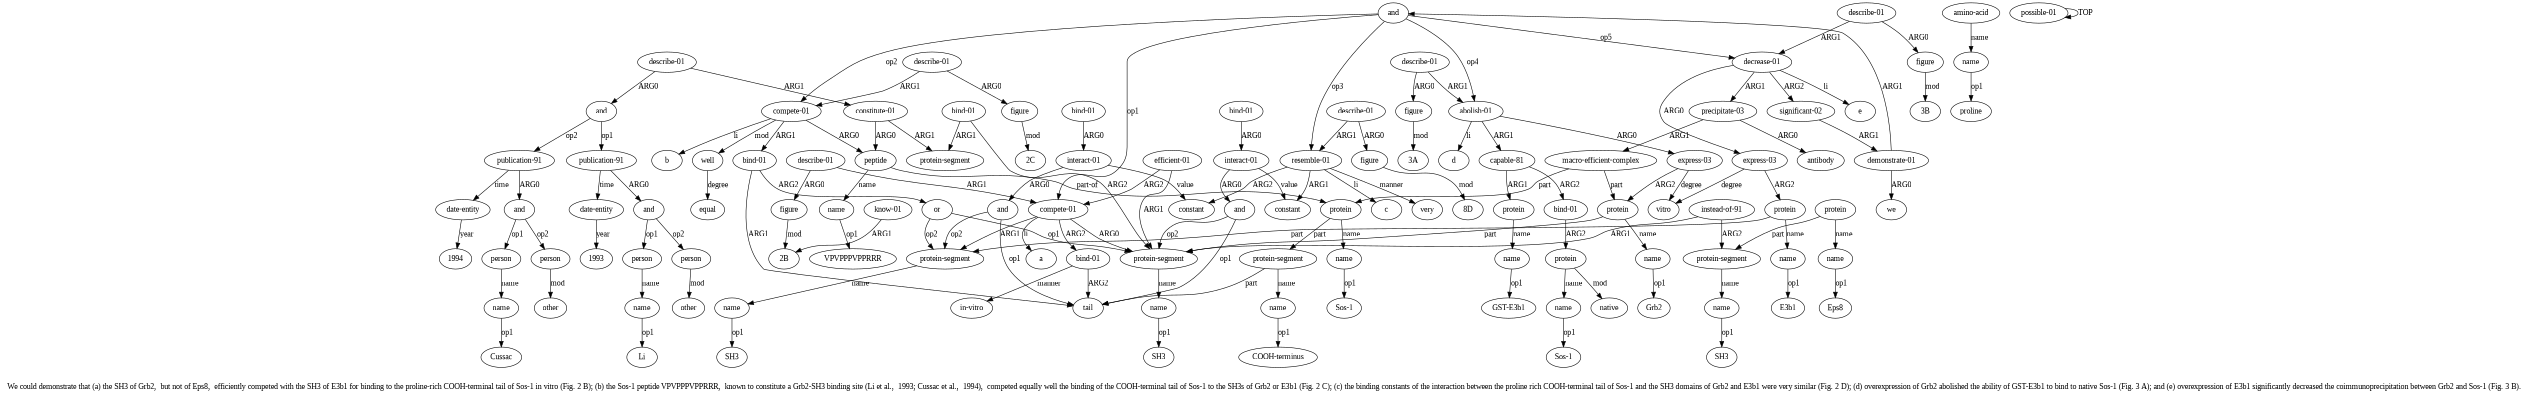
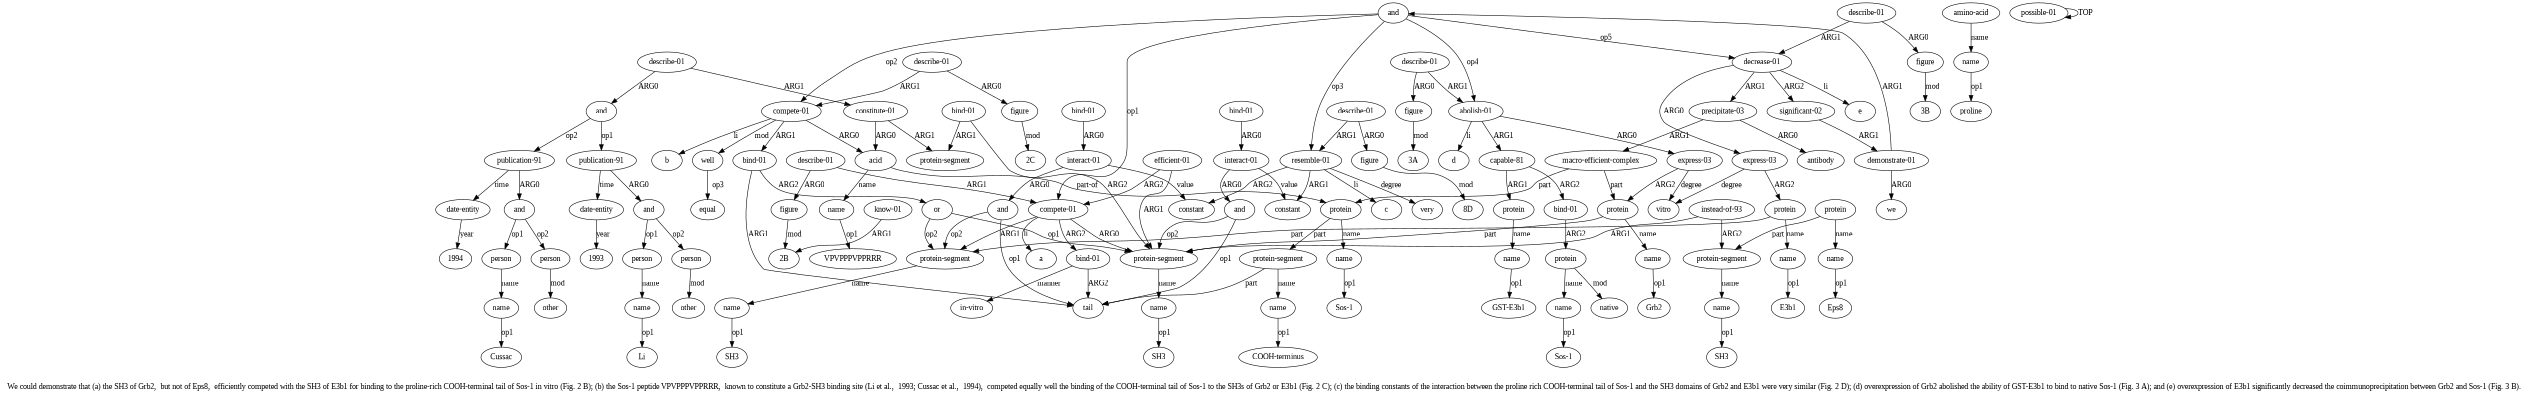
node "peptide": label "peptide" -> "acid"
edge "well" -> "equal": label "degree" -> "op3"
edge "resemble-01" -> "very": label "manner" -> "degree"
node "instead-of-91": label "instead-of-91" -> "instead-of-93"
